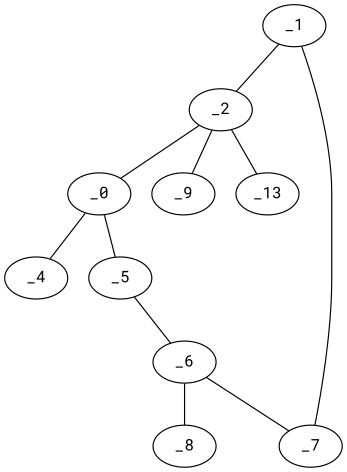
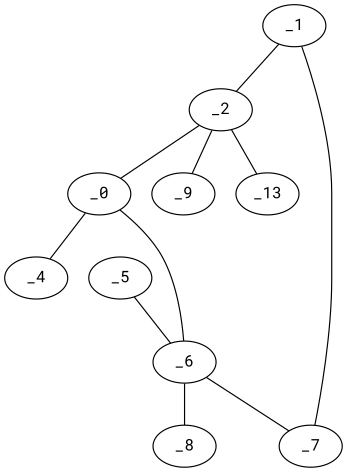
edge "_0" -- "_5": now "_0" -- "_6"
